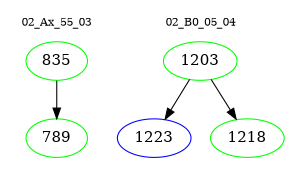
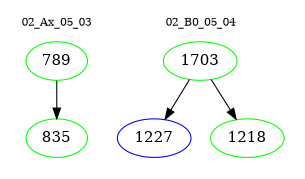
cluster "02_Ax_55_03": label "02_Ax_55_03" -> "02_Ax_05_03"
node "1203": label "1203" -> "1703"
edge "835" -> "789": reversed
node "1223": label "1223" -> "1227"
